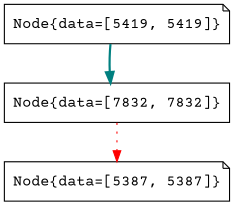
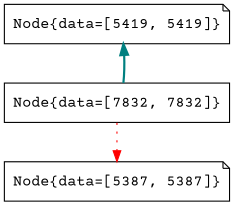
edge "Node{data=[5419, 5419]}" -> "Node{data=[7832, 7832]}": reversed
